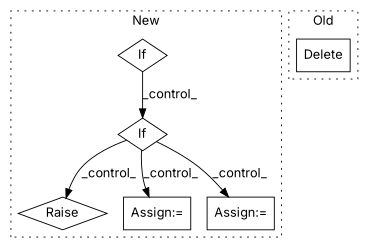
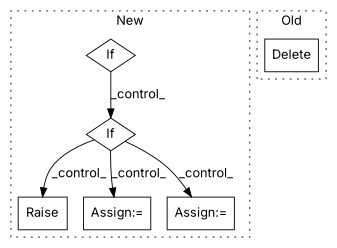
node "Raise": shape diamond -> box
